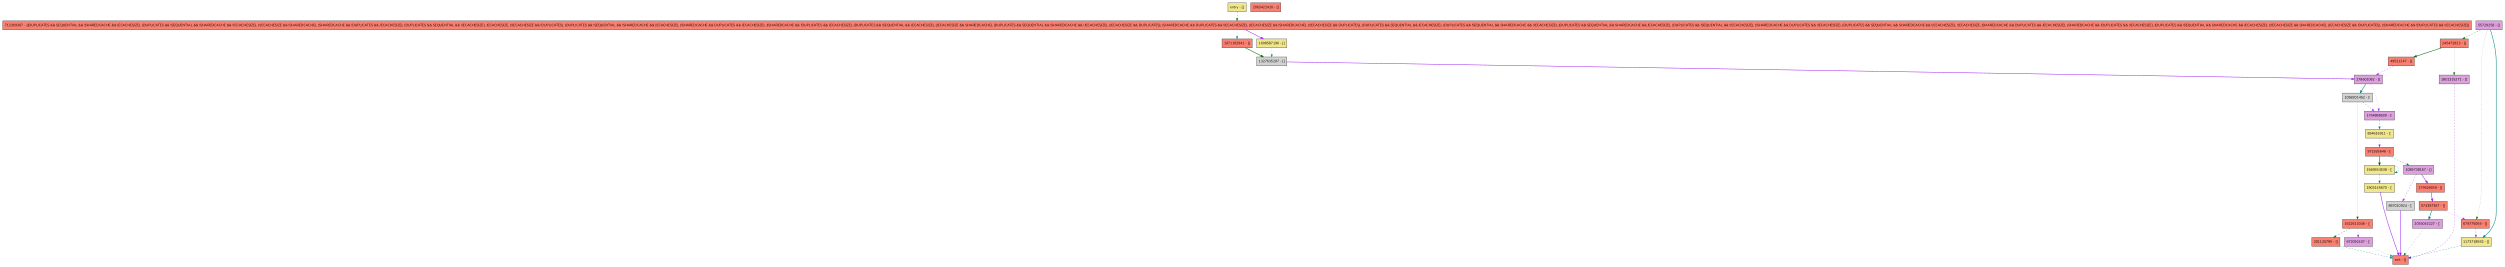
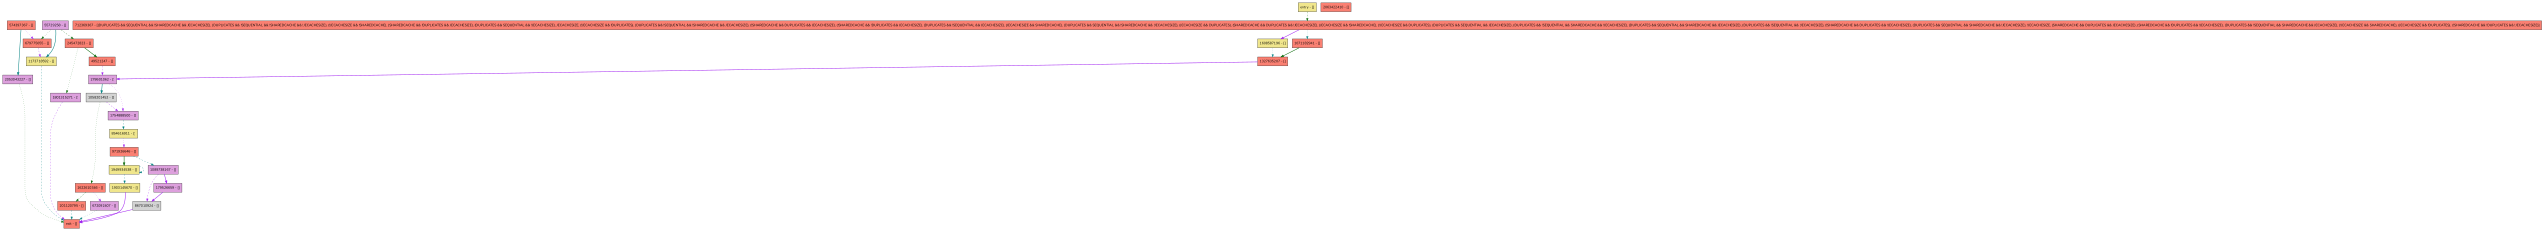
node "1327635207 - []": fillcolor lightgrey -> salmon
node "179526659 - []": fillcolor salmon -> plum
edge "179526659 - []" -> "574397367 - []": now "179526659 - []" -> "867010924 - []"
